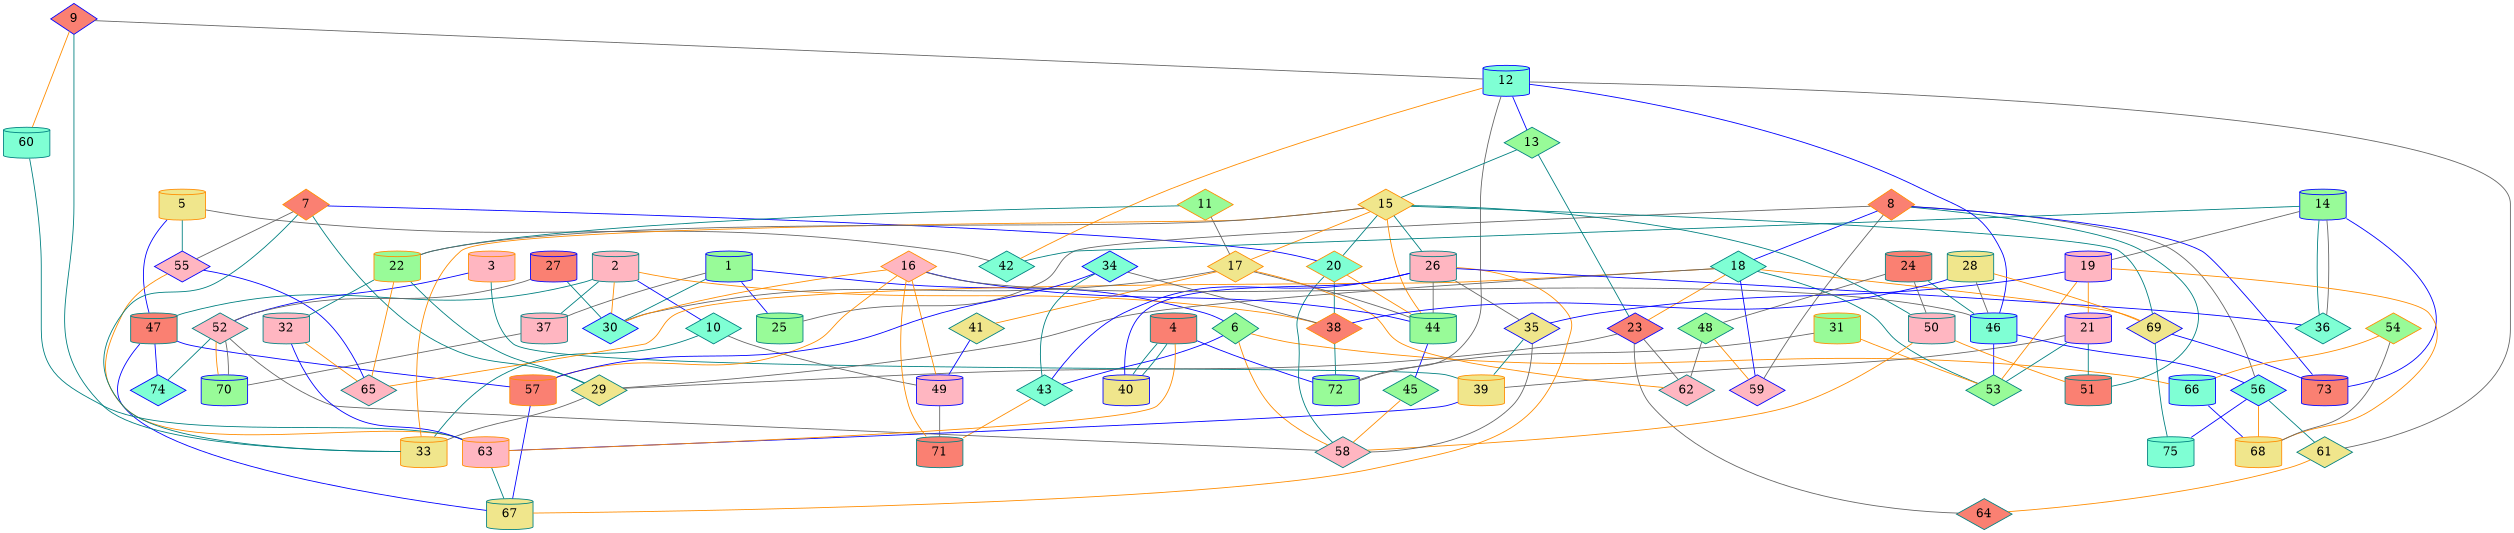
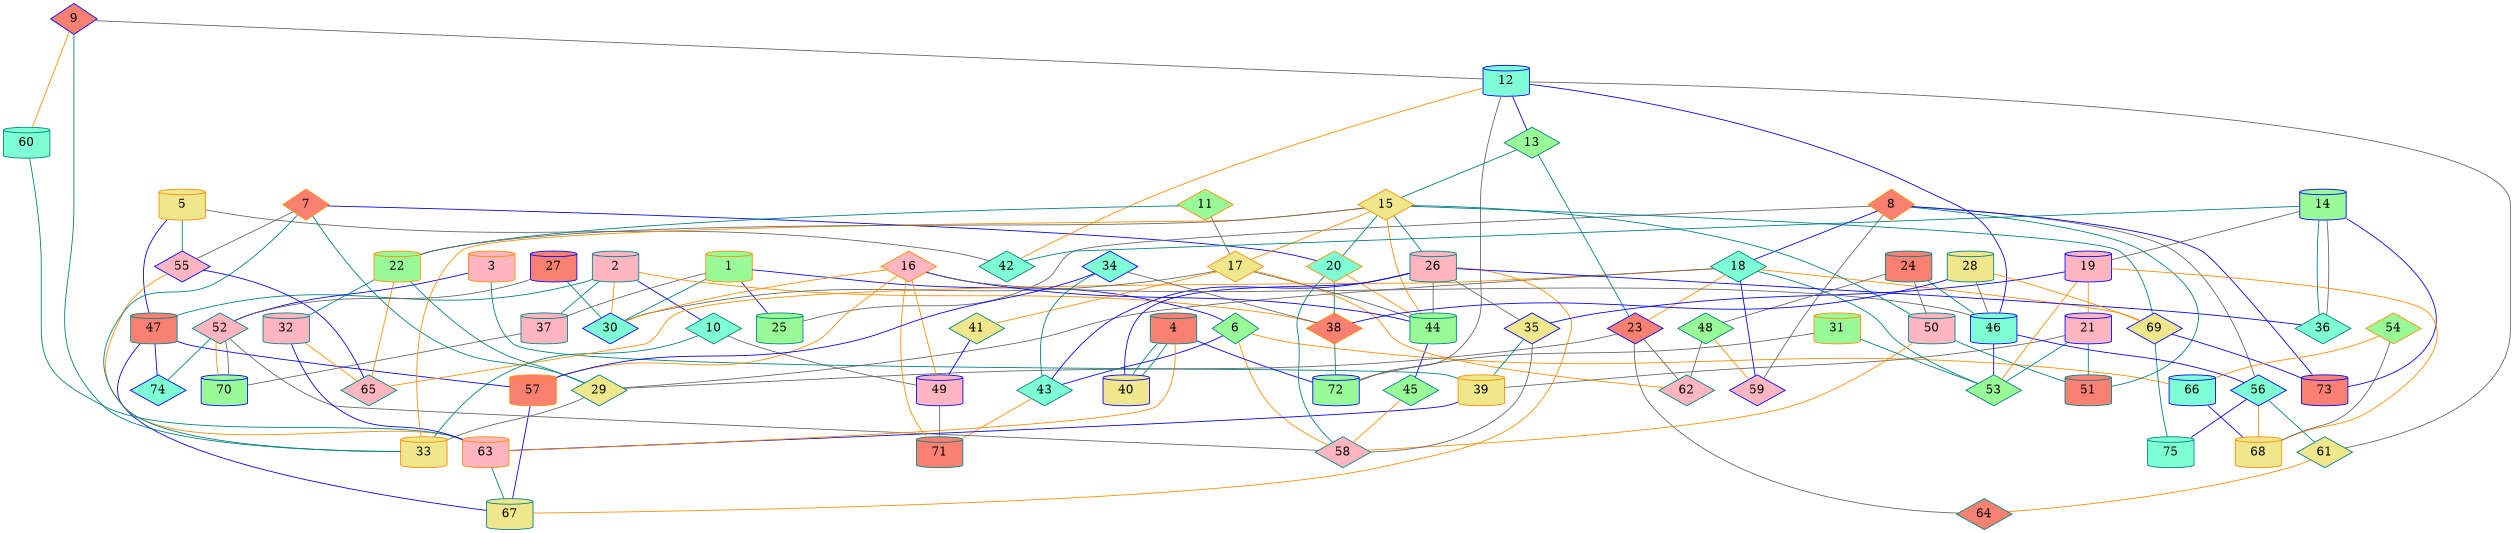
node "1": color blue -> darkorange
edge "31" -- "53": color darkorange -> teal
edge "50" -- "51": color darkorange -> teal
